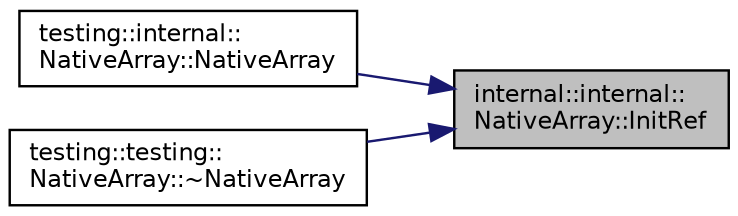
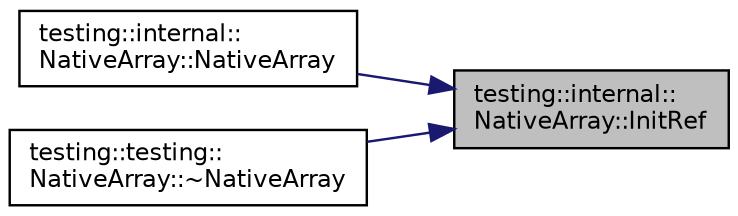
node "internal::internal:: NativeArray::InitRef": label "internal::internal:: NativeArray::InitRef" -> "testing::internal:: NativeArray::InitRef"
